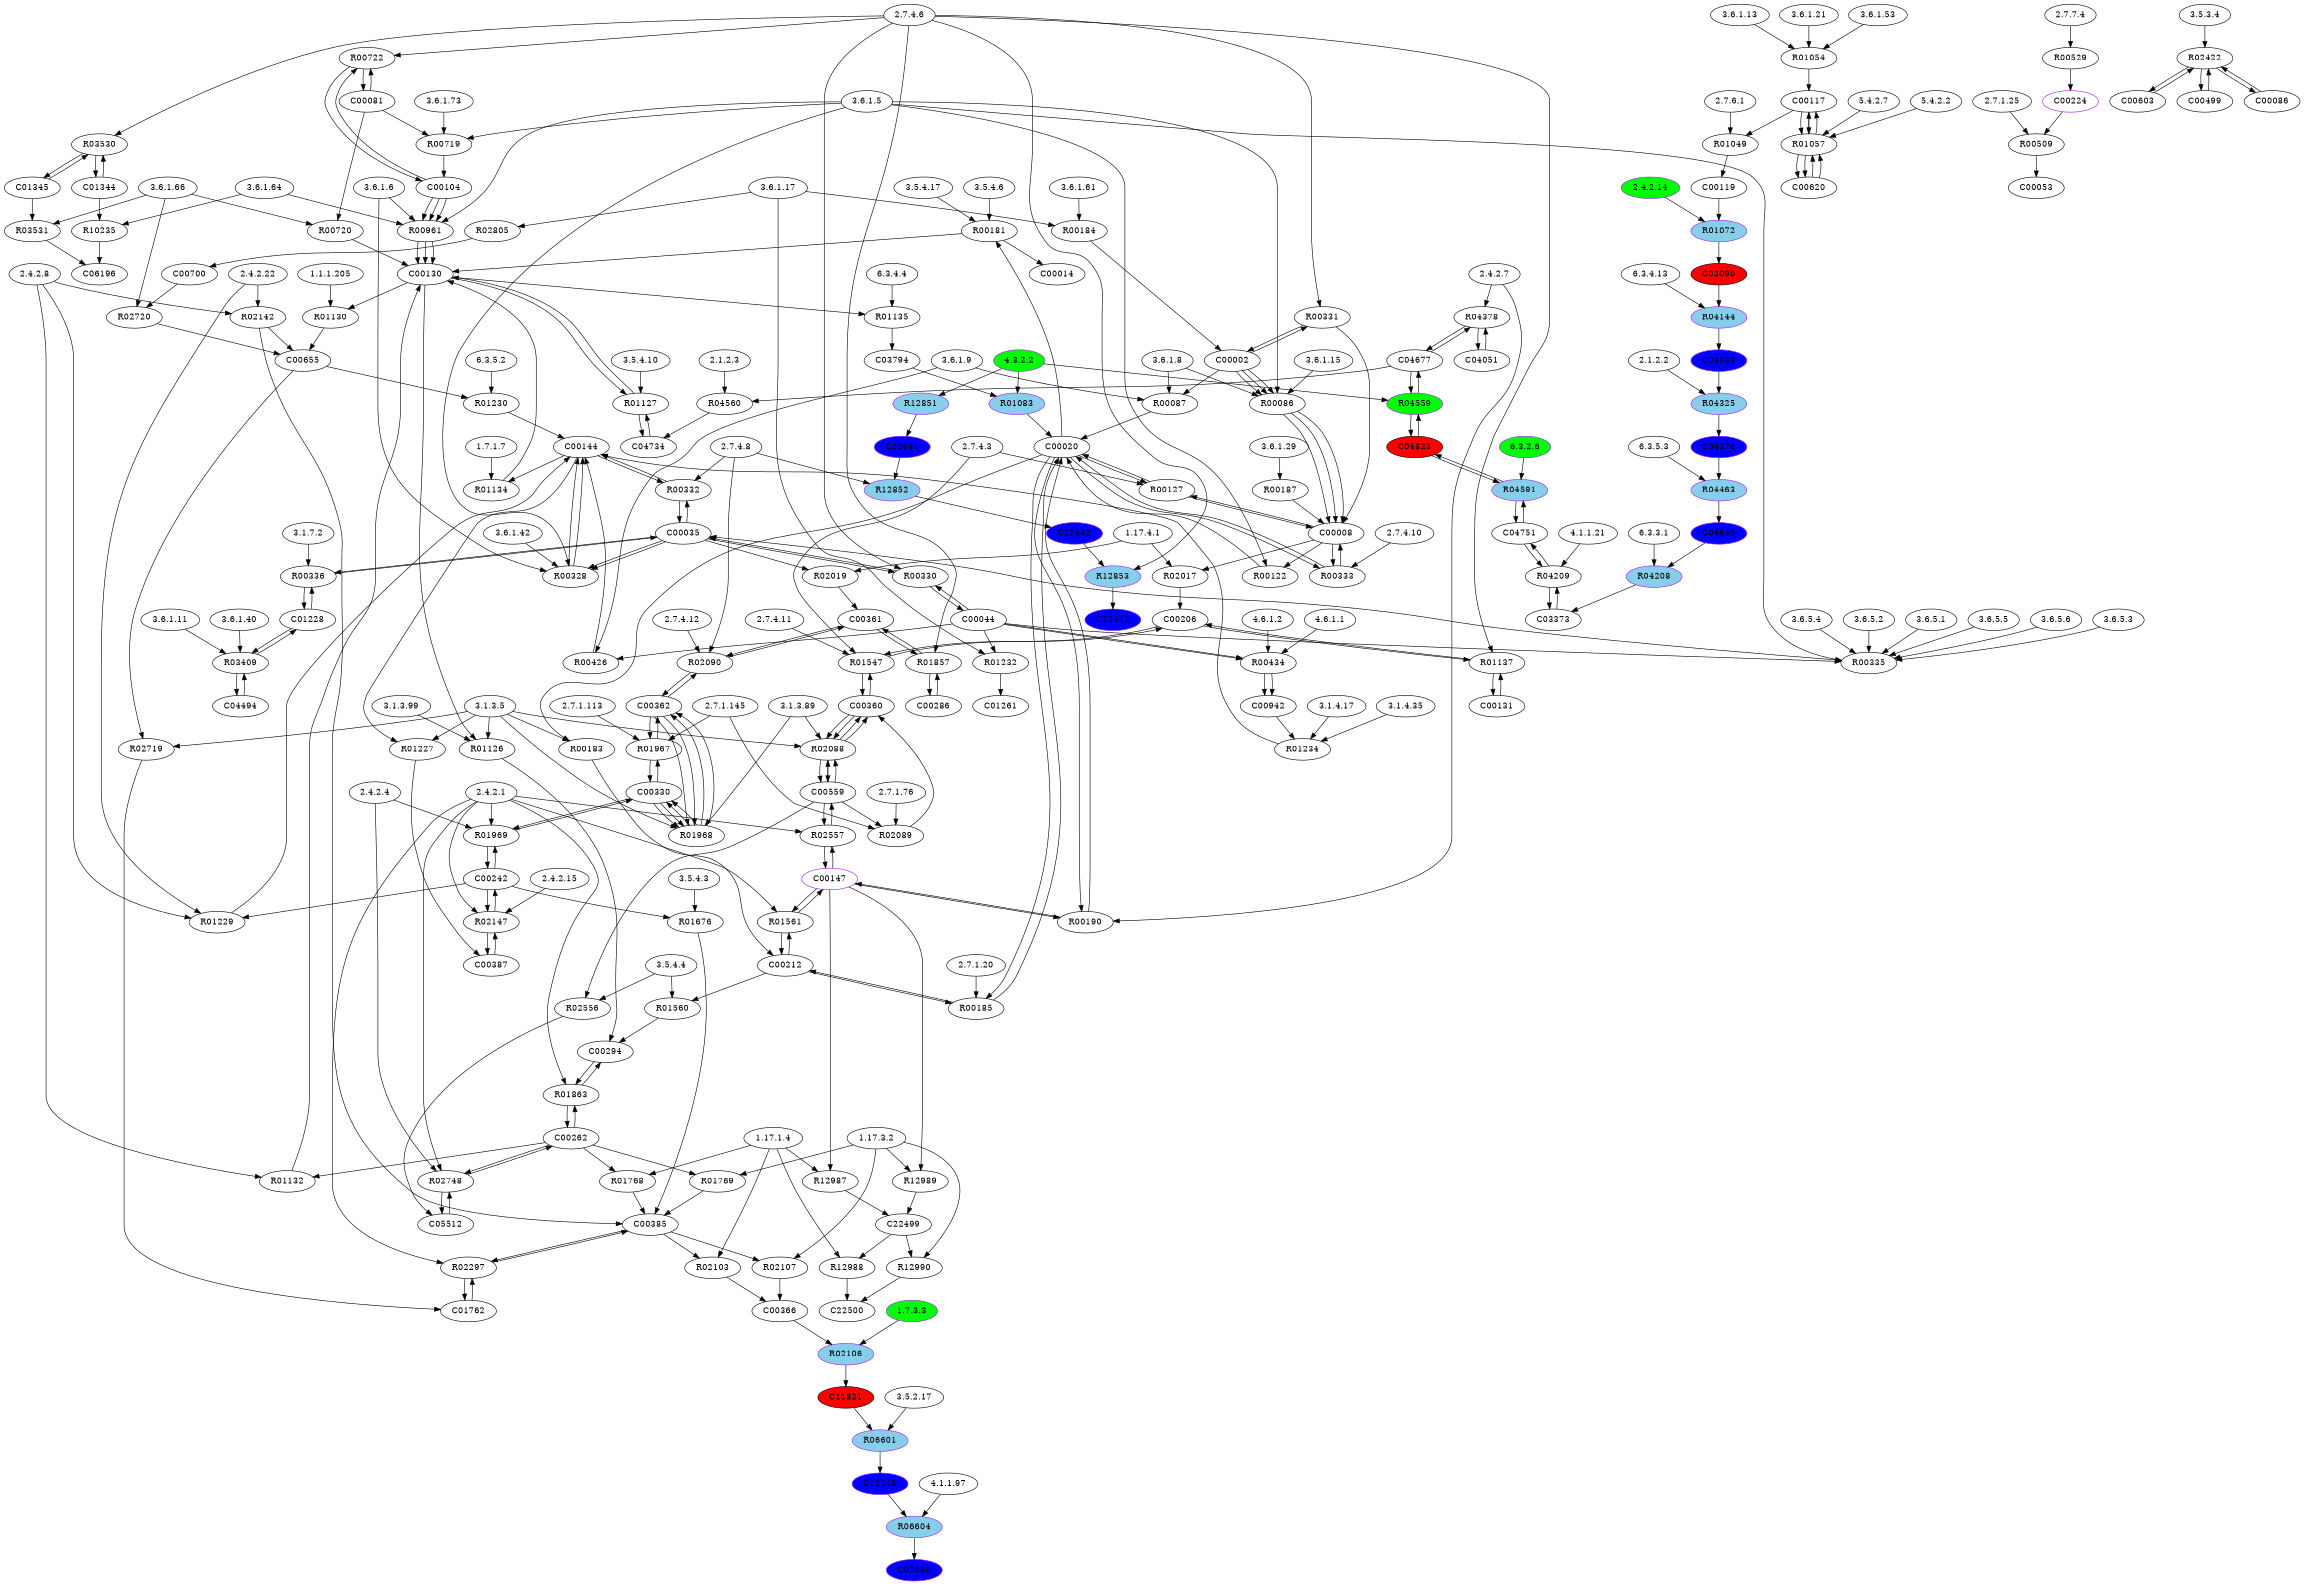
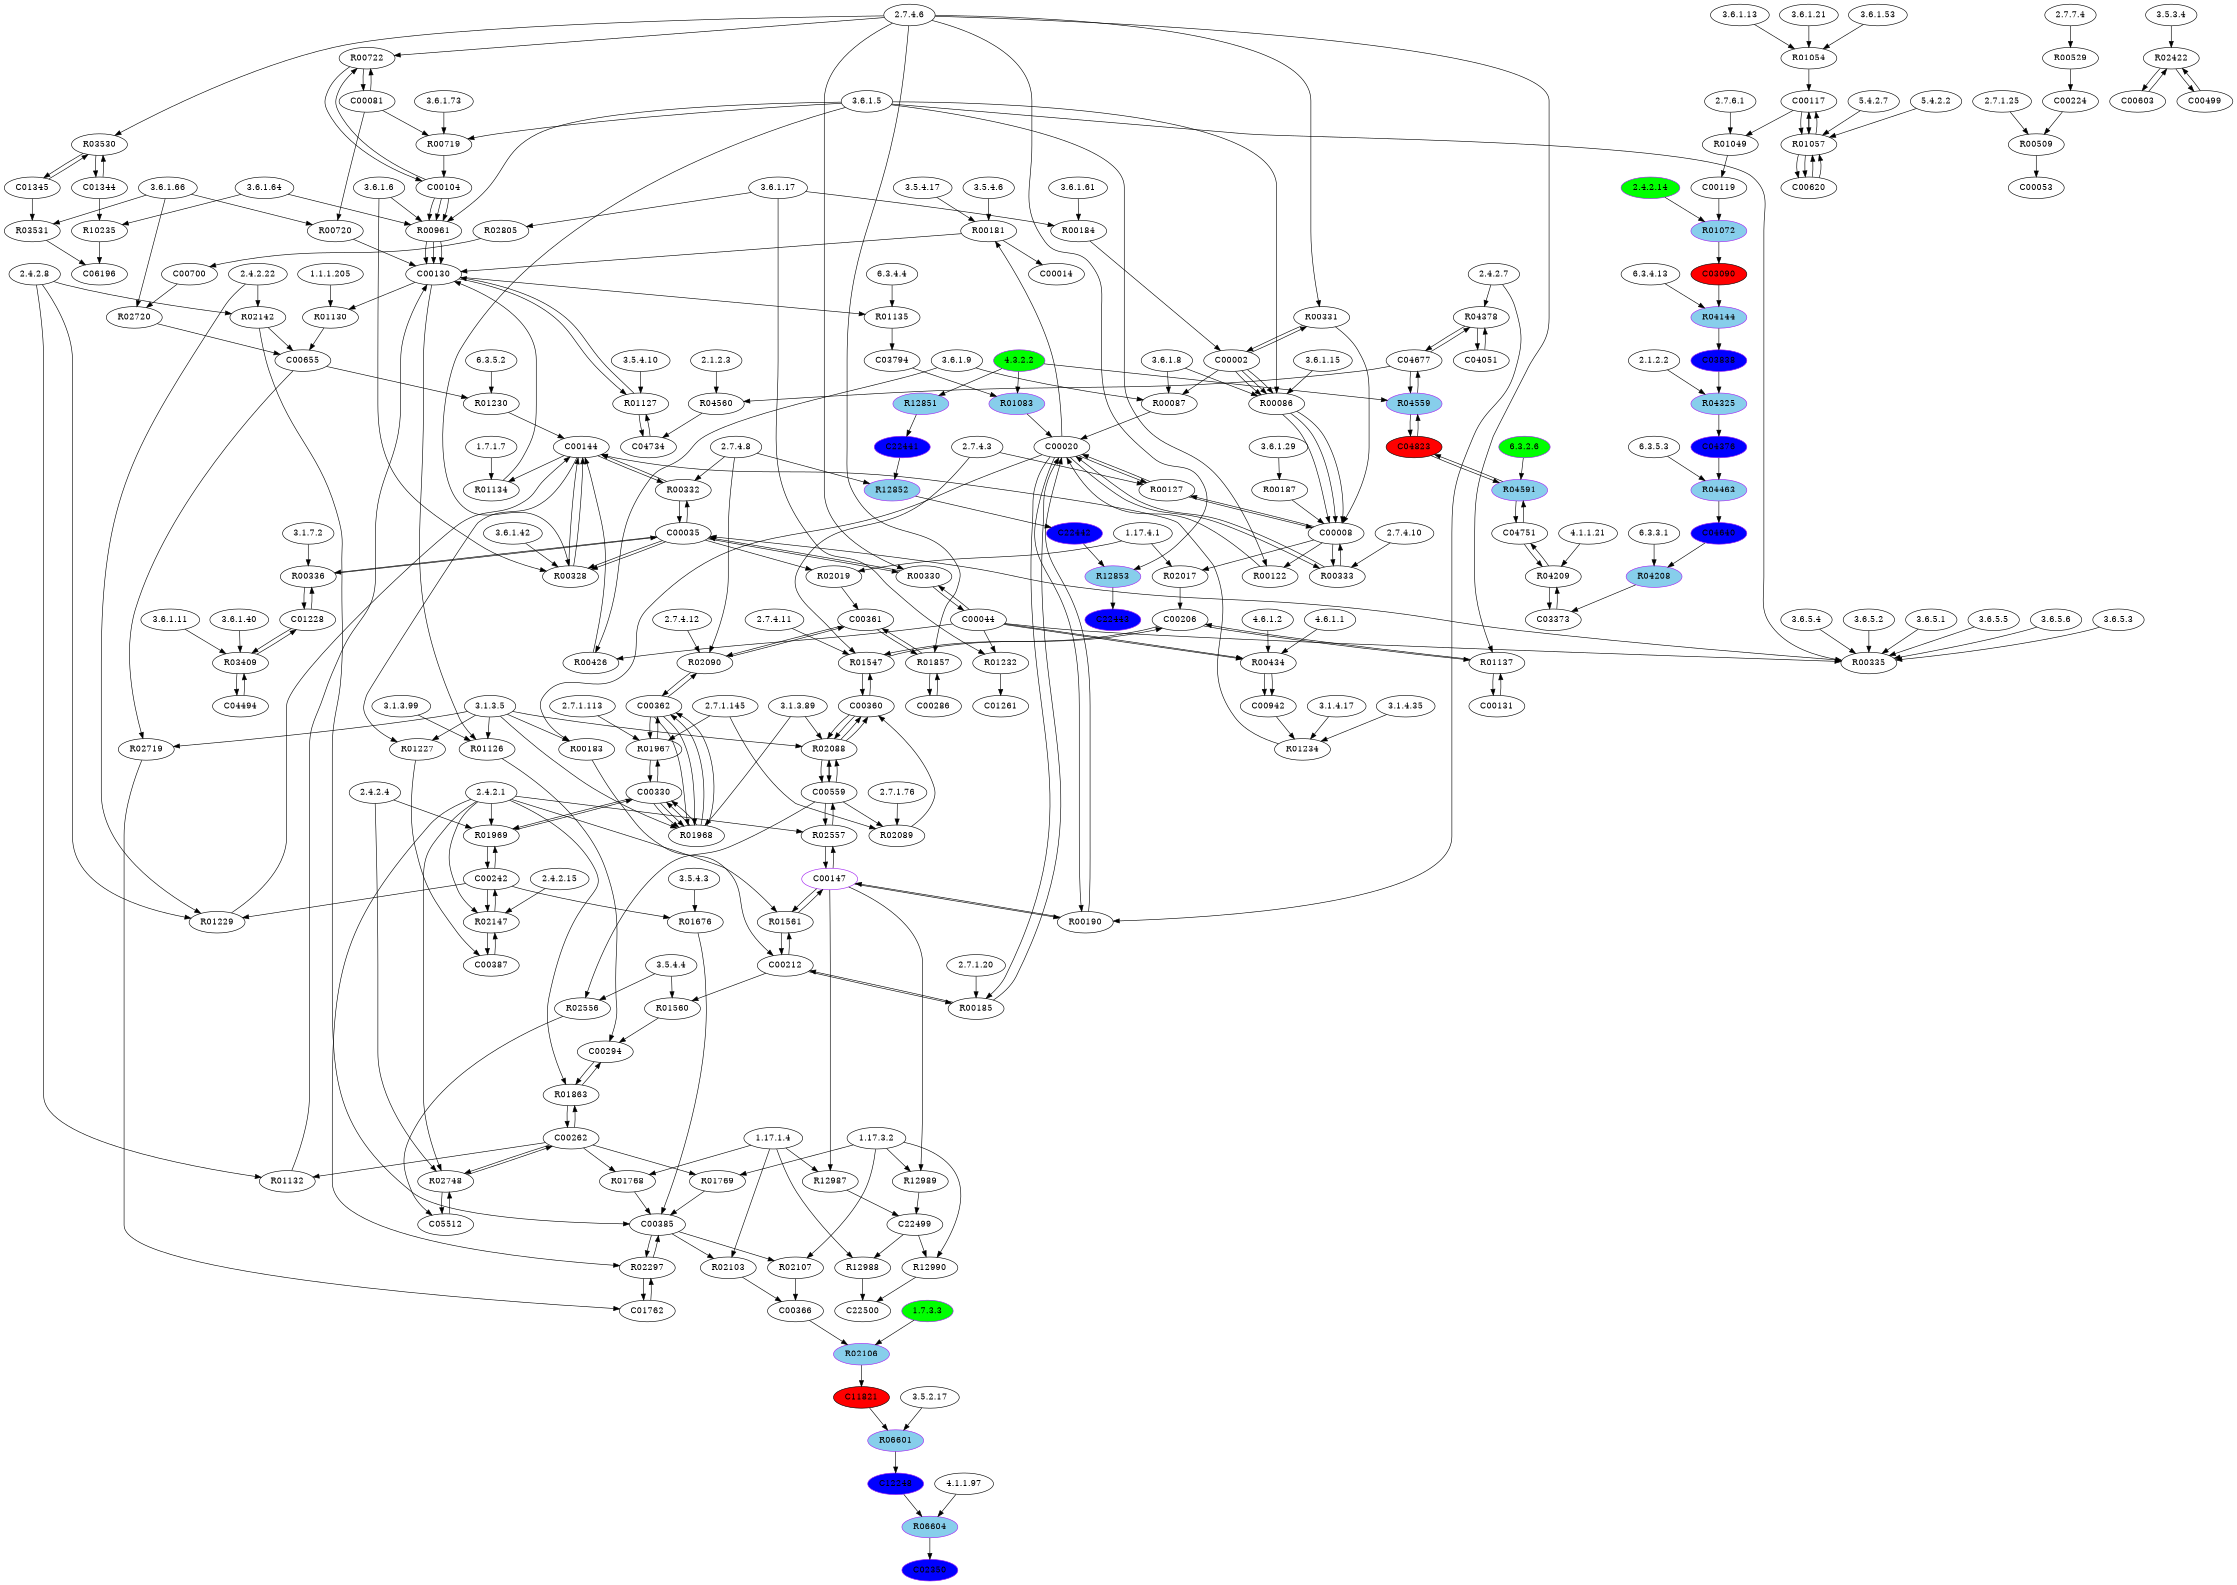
node "C00224": color purple -> black
node "C00086": removed
node "R04559": fillcolor green -> skyblue
